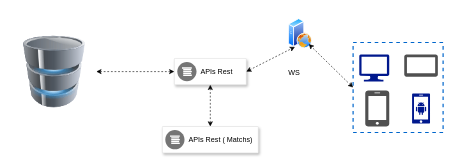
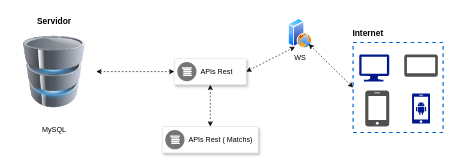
node "Servidor": added
node "Internet": added
node "WS": moved (294, 72) -> (300, 57)
node "MySQL": added
